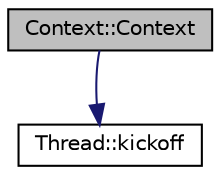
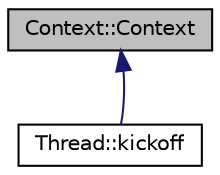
edge "Context::Context" -> "Thread::kickoff": reversed
